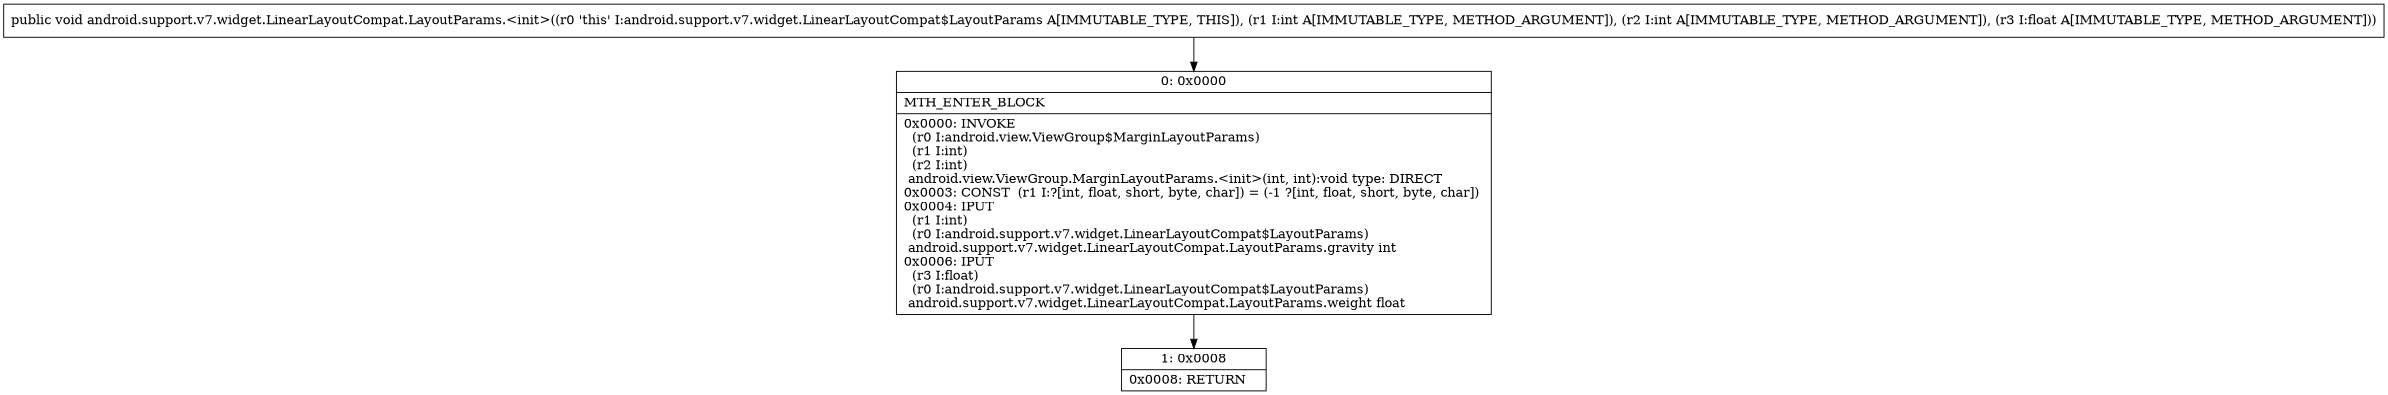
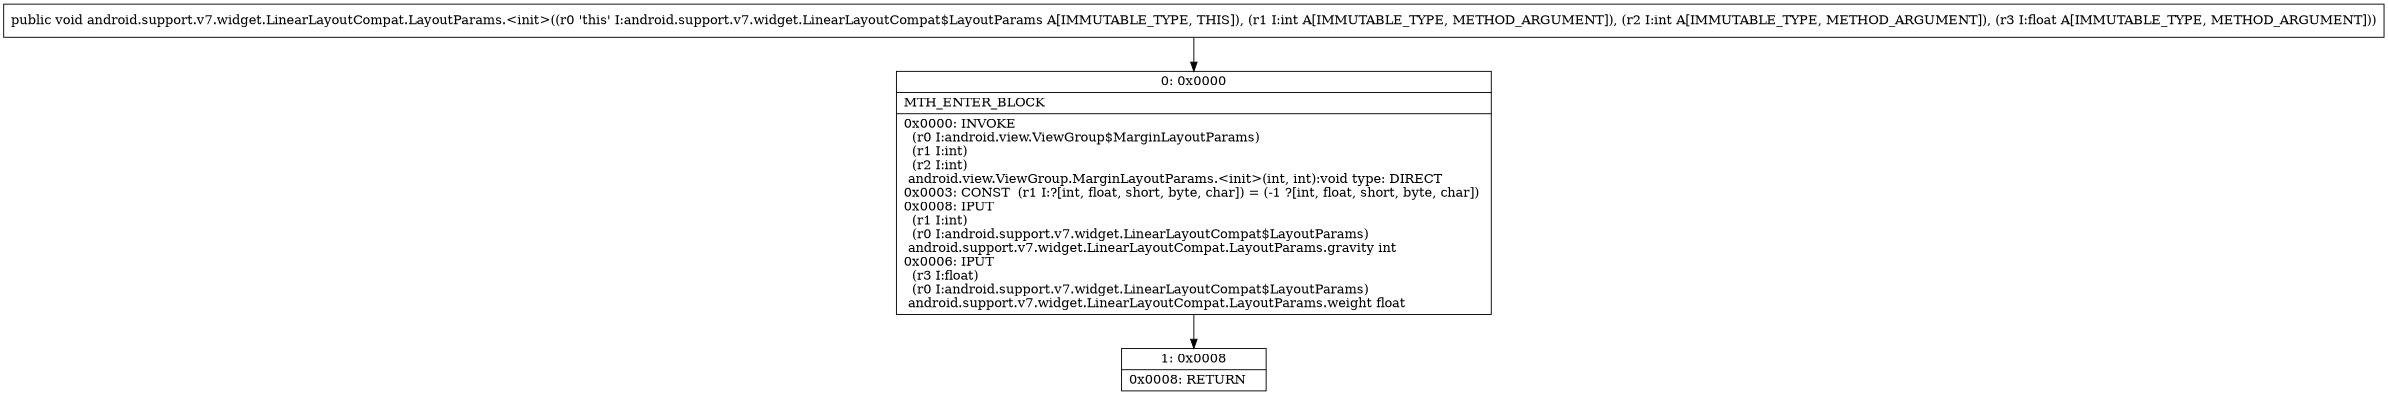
node "0: 0x0000": text "0x0004: IPUT" -> "0x0008: IPUT"
